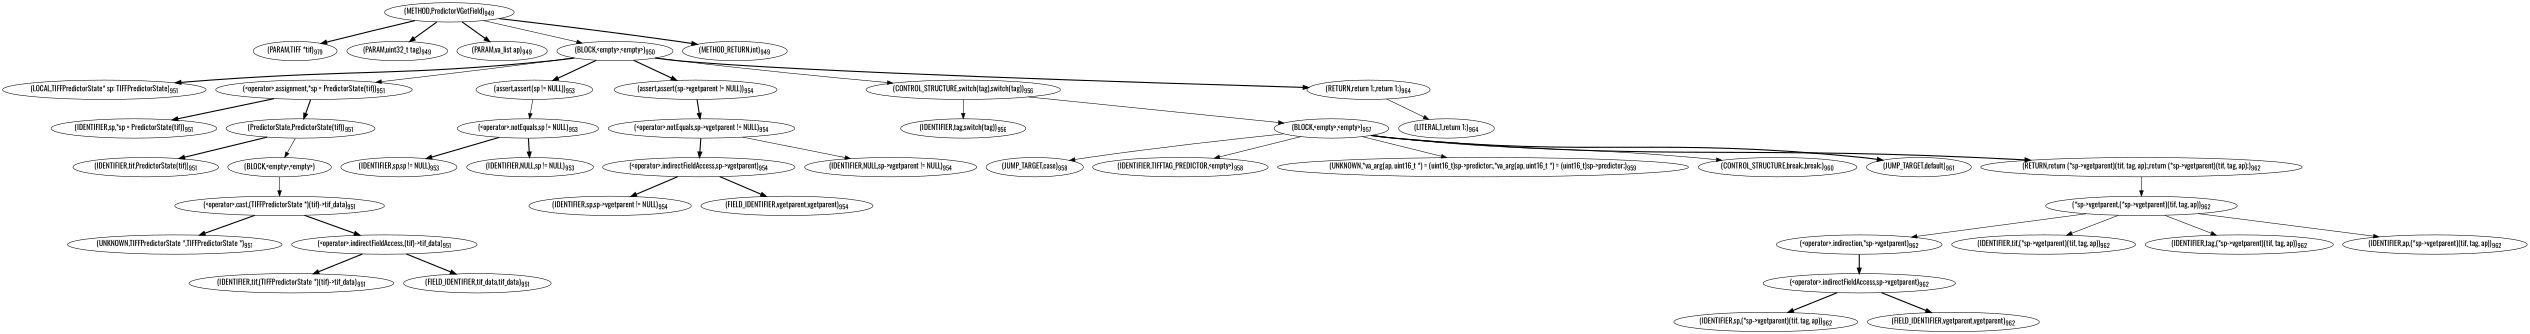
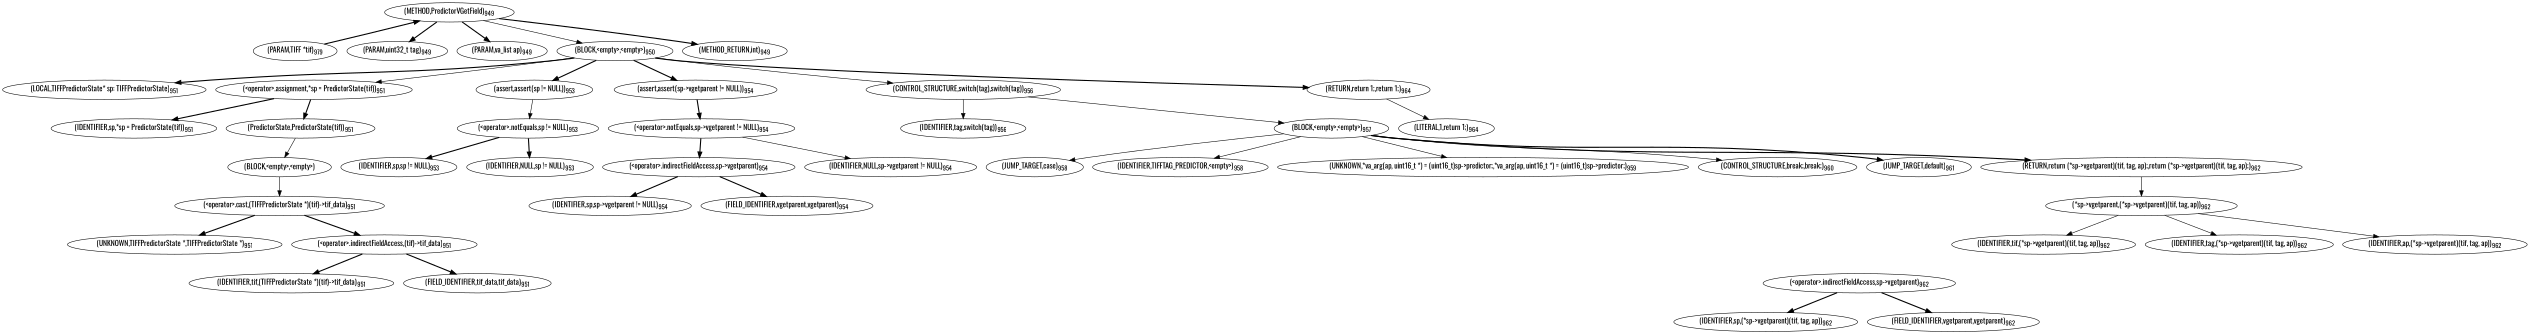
edge "(METHOD,PredictorVGetField)" -> "(PARAM,TIFF *tif)": reversed
node "(IDENTIFIER,tif,PredictorState(tif))": removed
node "(<operator>.indirection,*sp->vgetparent)": removed
